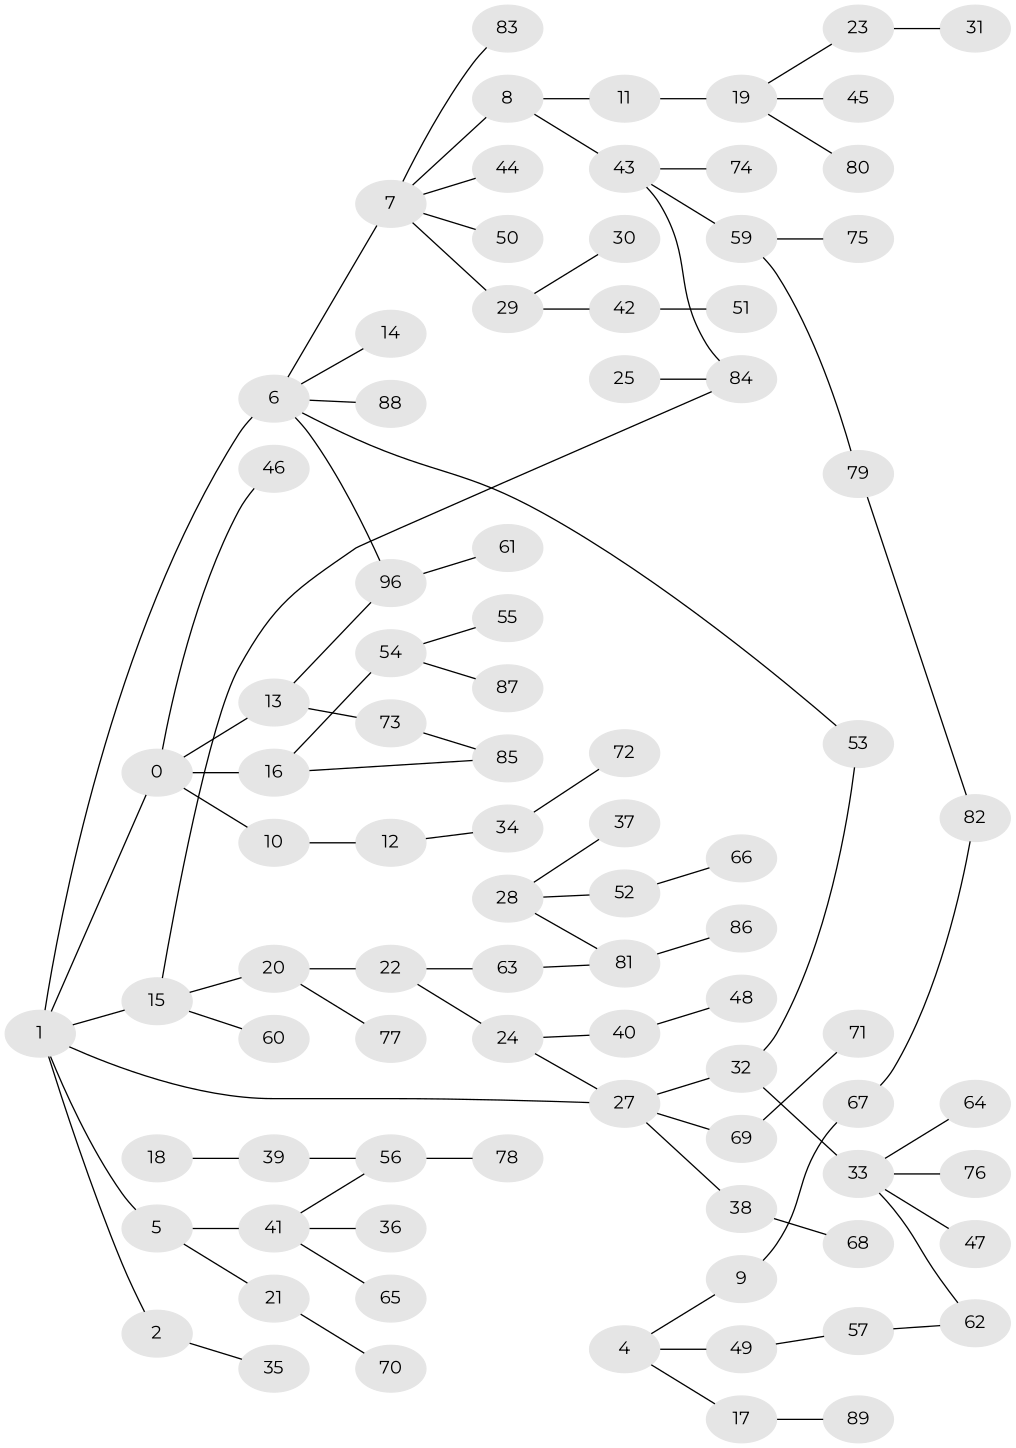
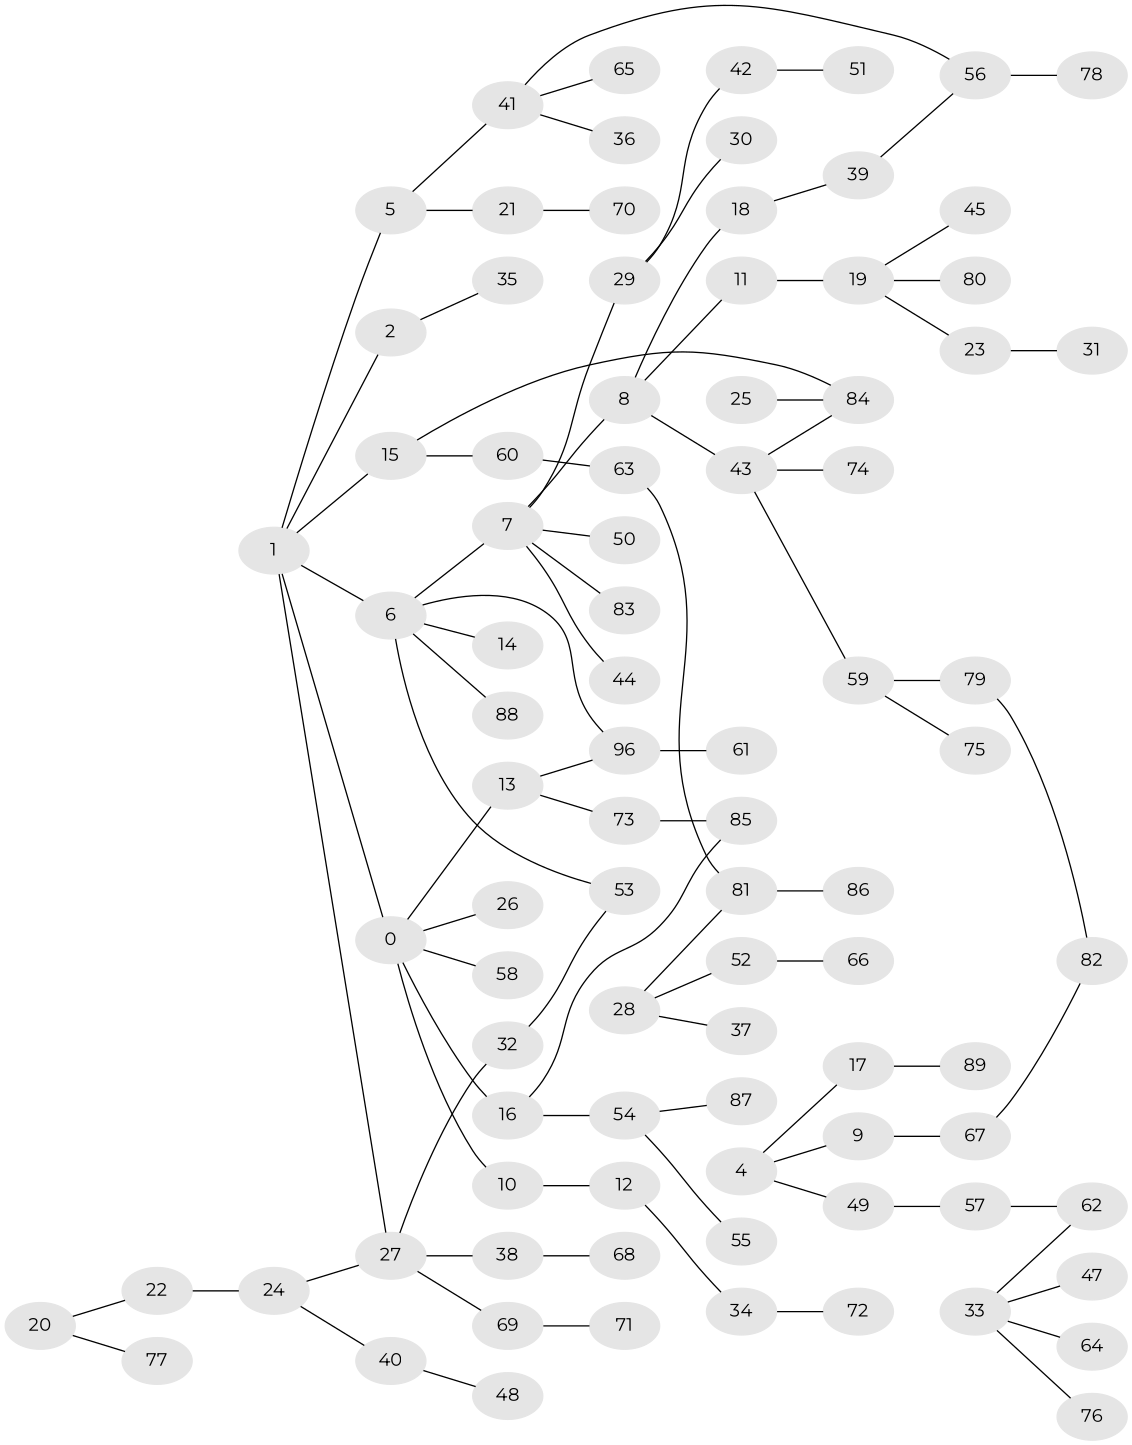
edge "18" -- "8": added
node "46": label "46" -> "26"
edge "22" -- "63": now "60" -- "63"
node "58": added
edge "20" -- "15": removed
edge "32" -- "33": removed
